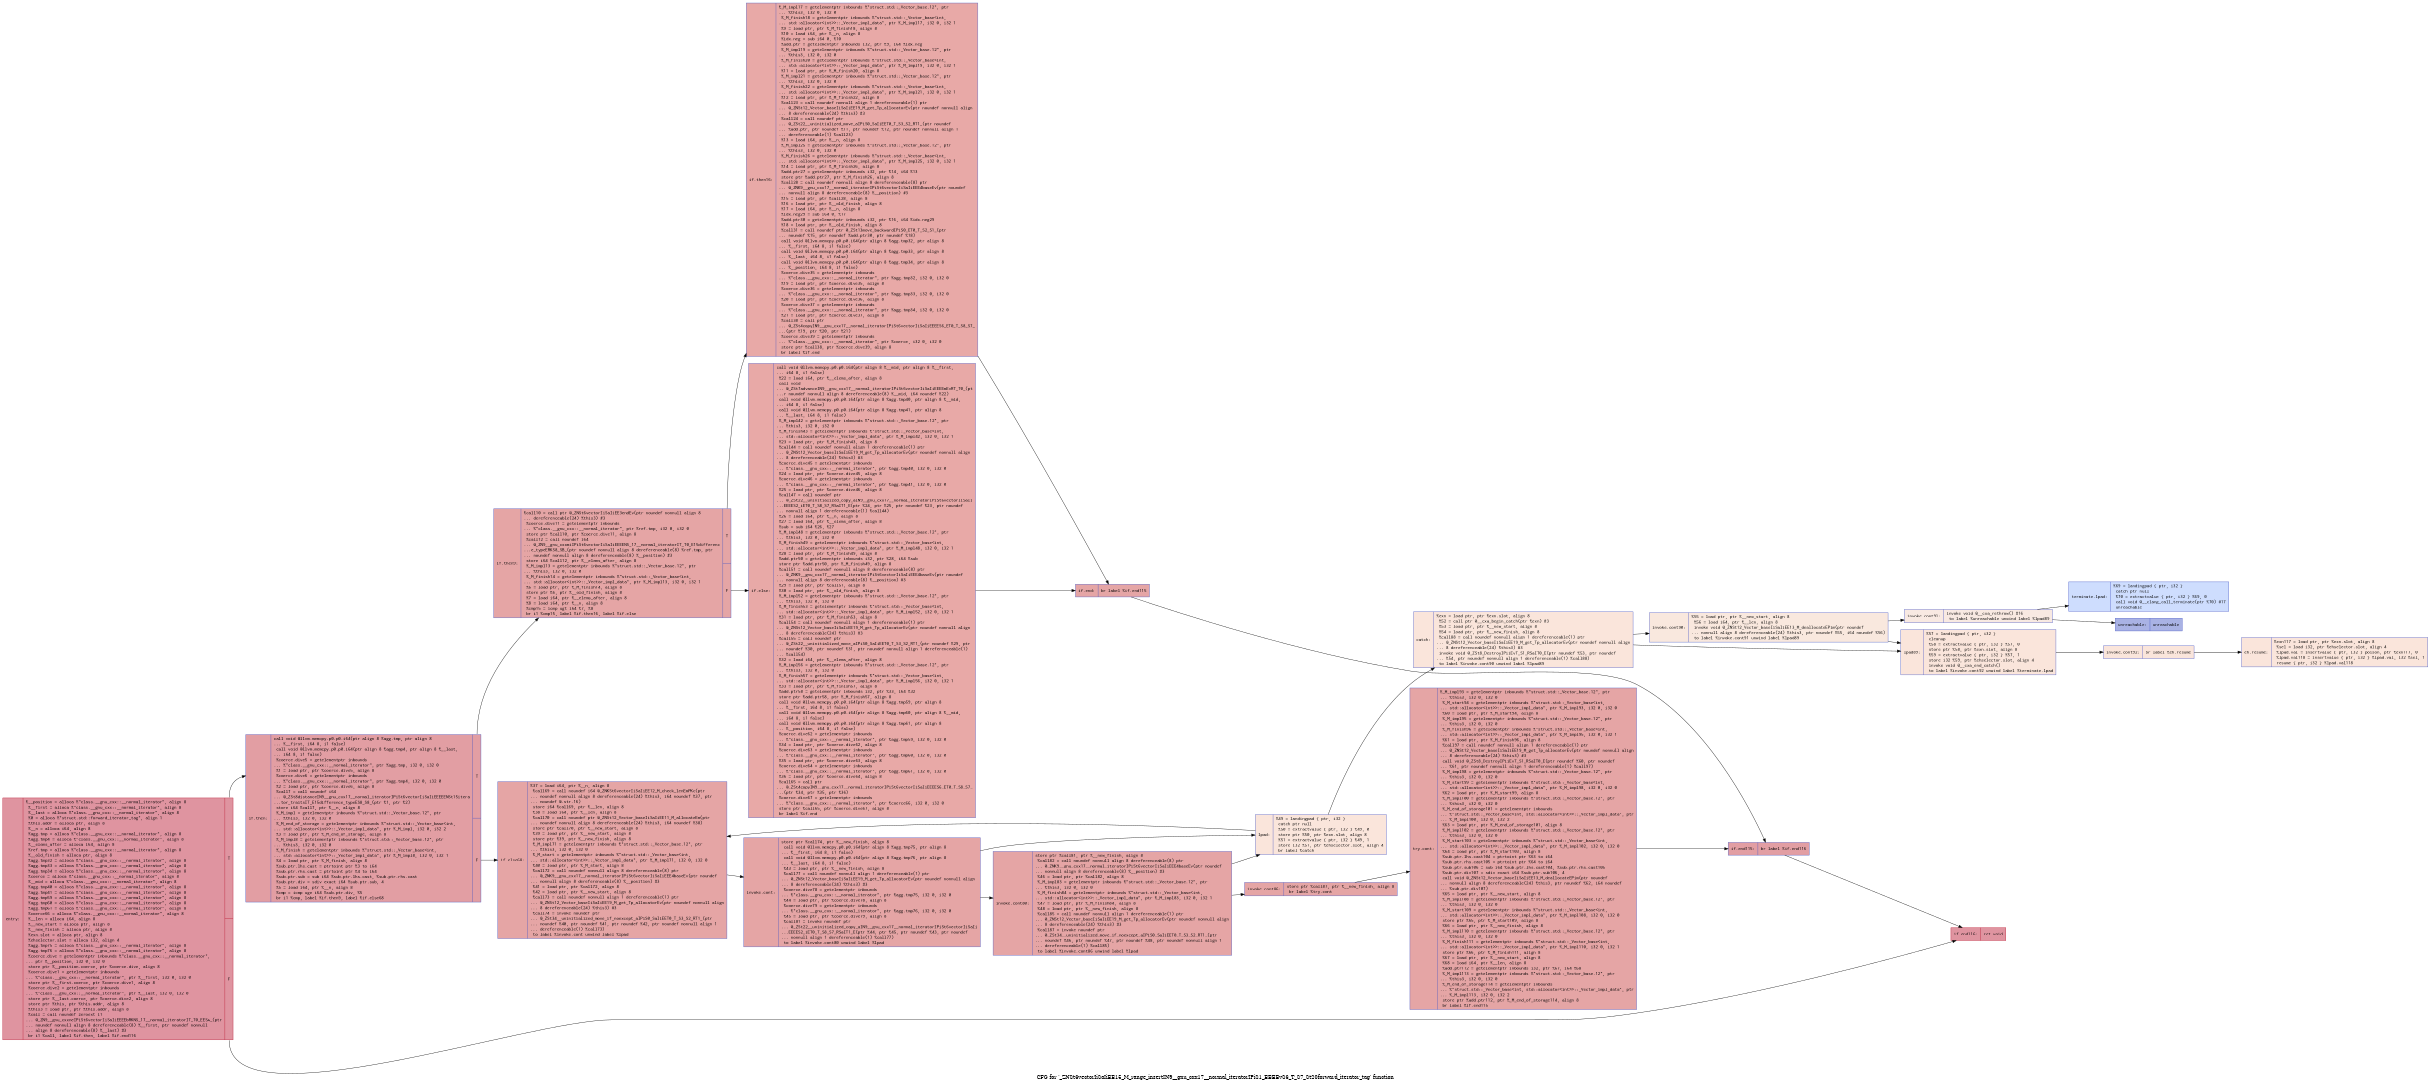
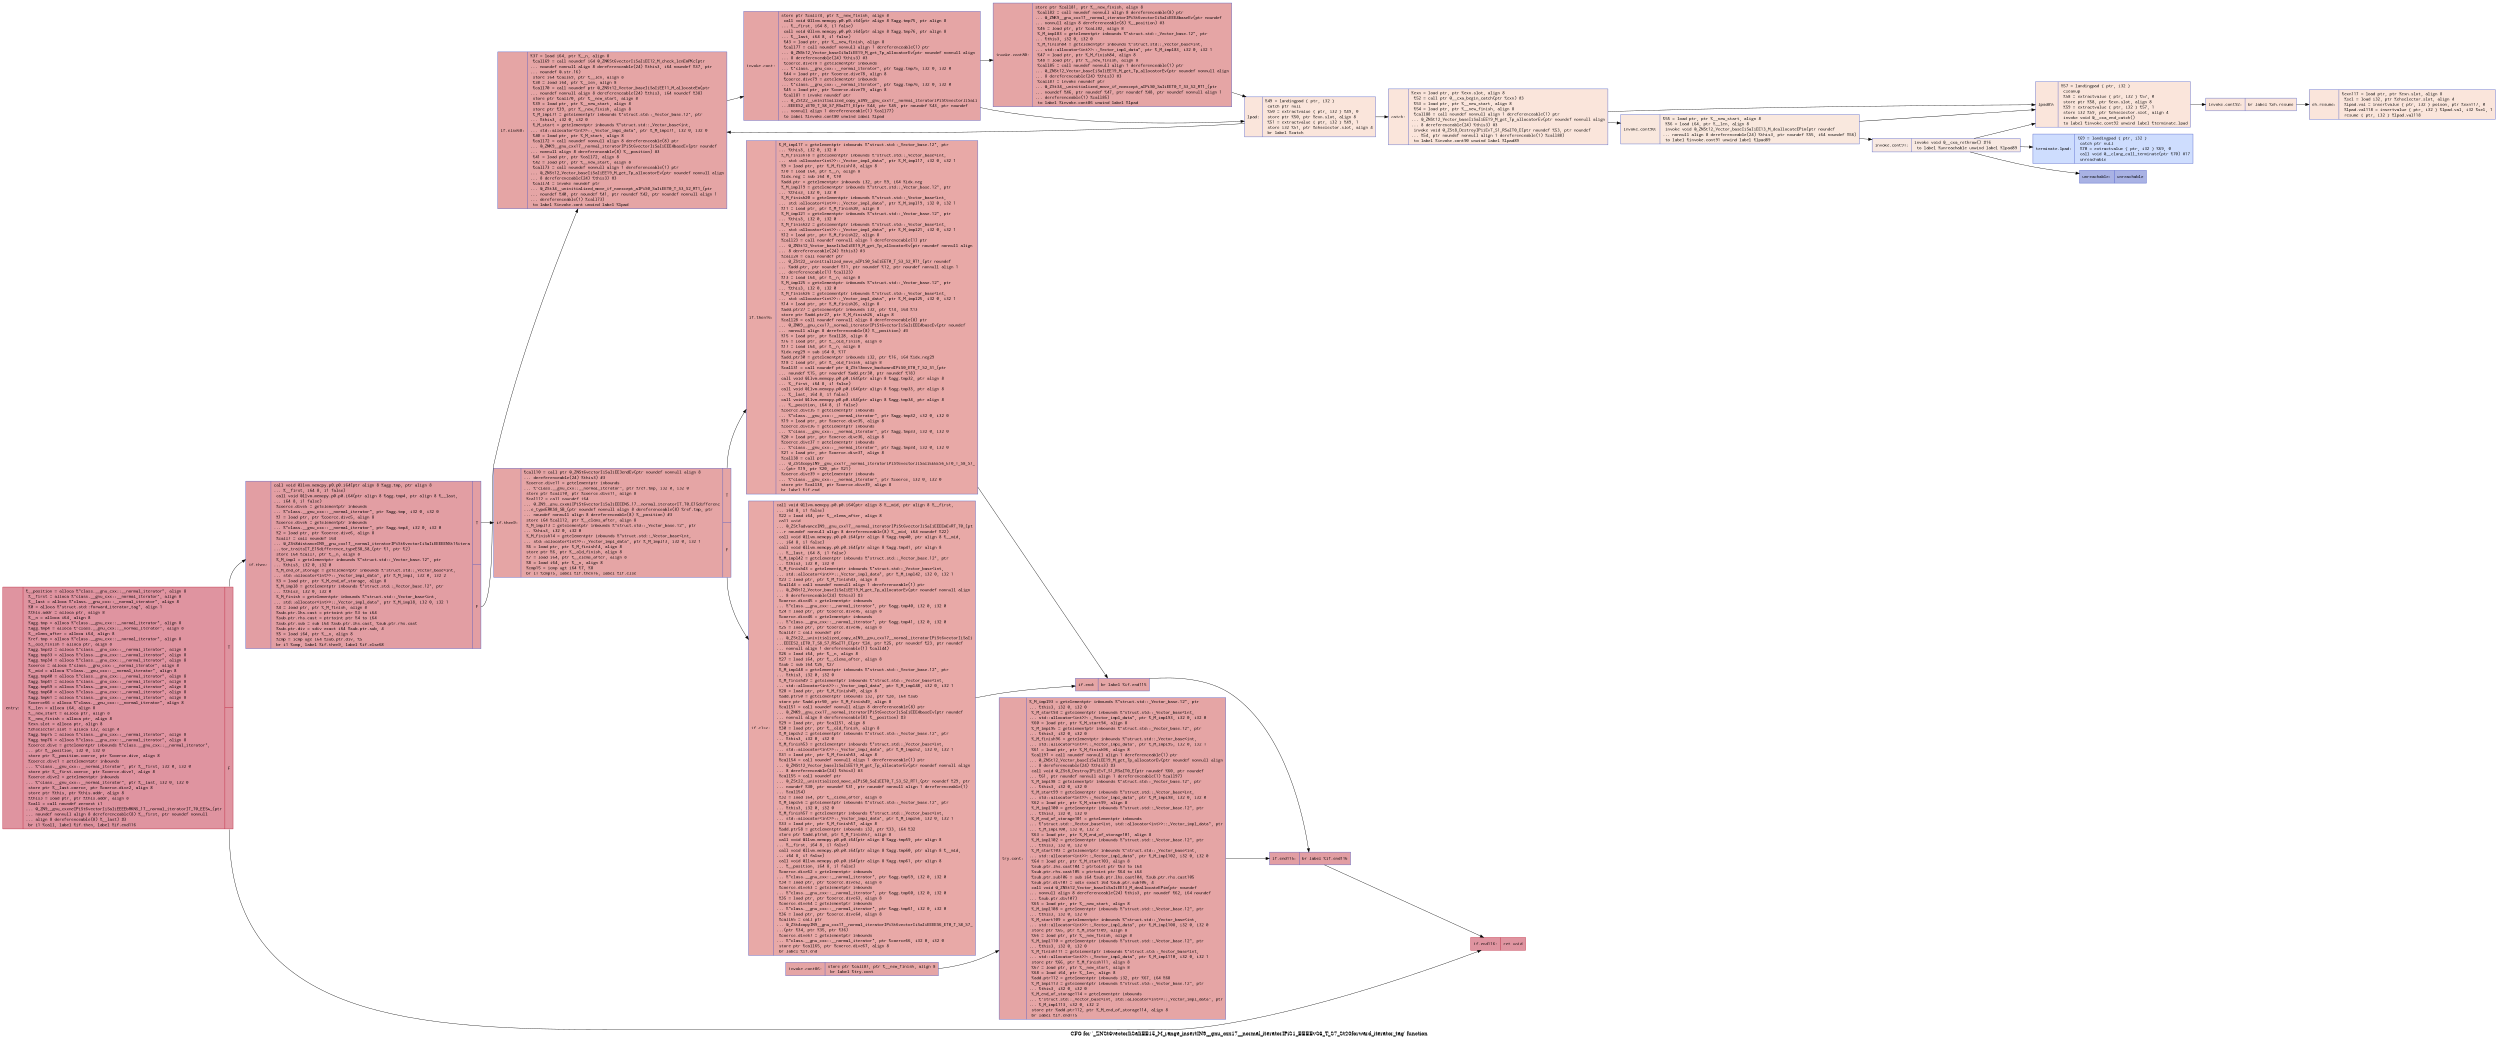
edge "invoke.cont91:" -> "lpad89:": added
edge "invoke.cont80:" -> "invoke.cont86:": removed
